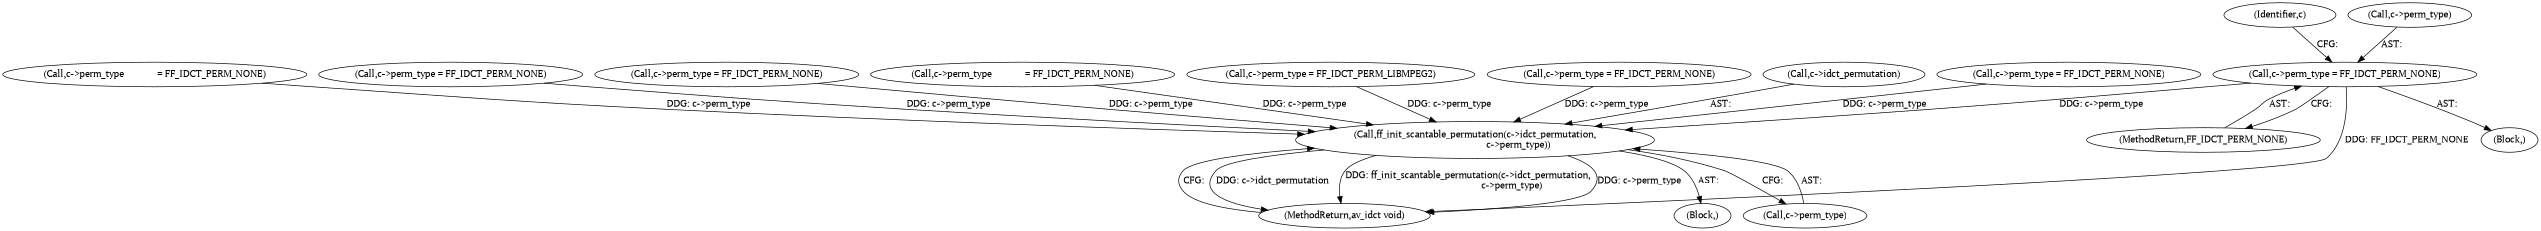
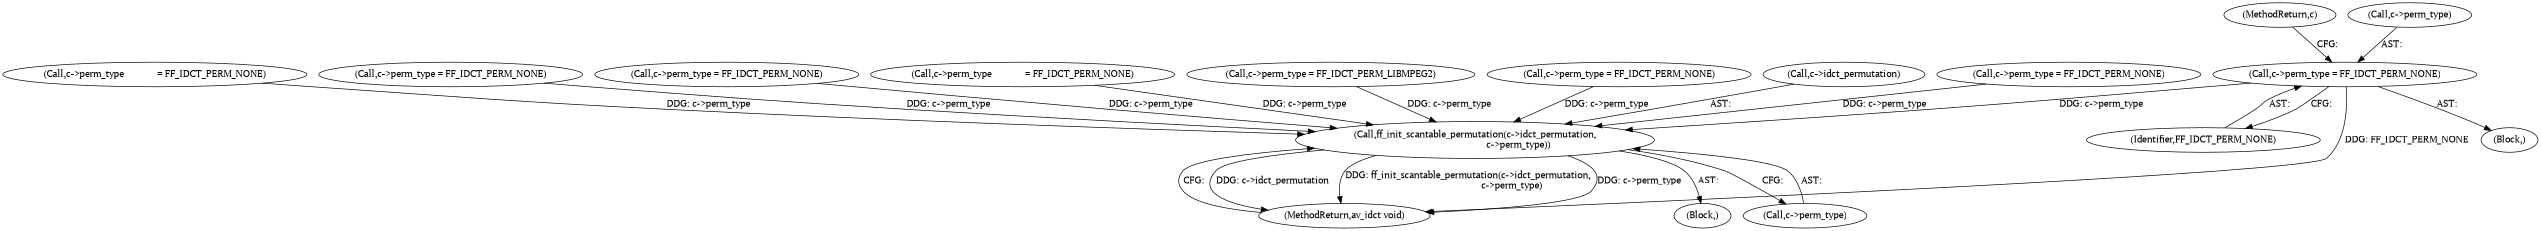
node "(Identifier,c)": label "(Identifier,c)" -> "(MethodReturn,c)"
node "(MethodReturn,FF_IDCT_PERM_NONE)": label "(MethodReturn,FF_IDCT_PERM_NONE)" -> "(Identifier,FF_IDCT_PERM_NONE)"
